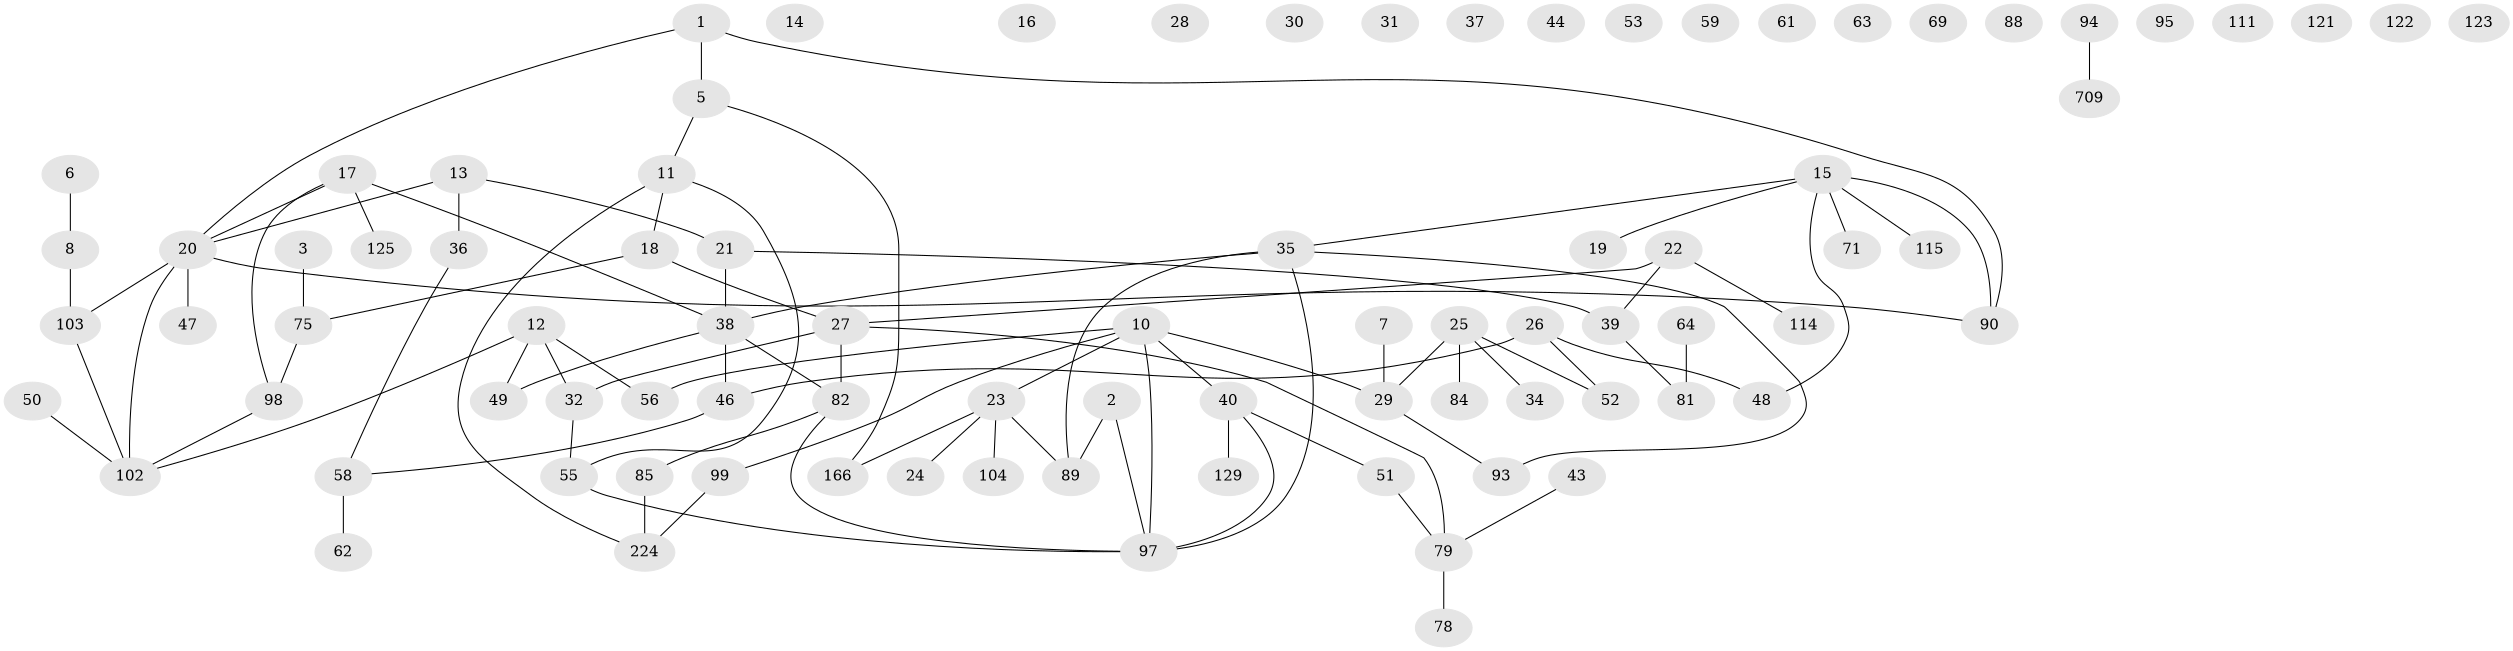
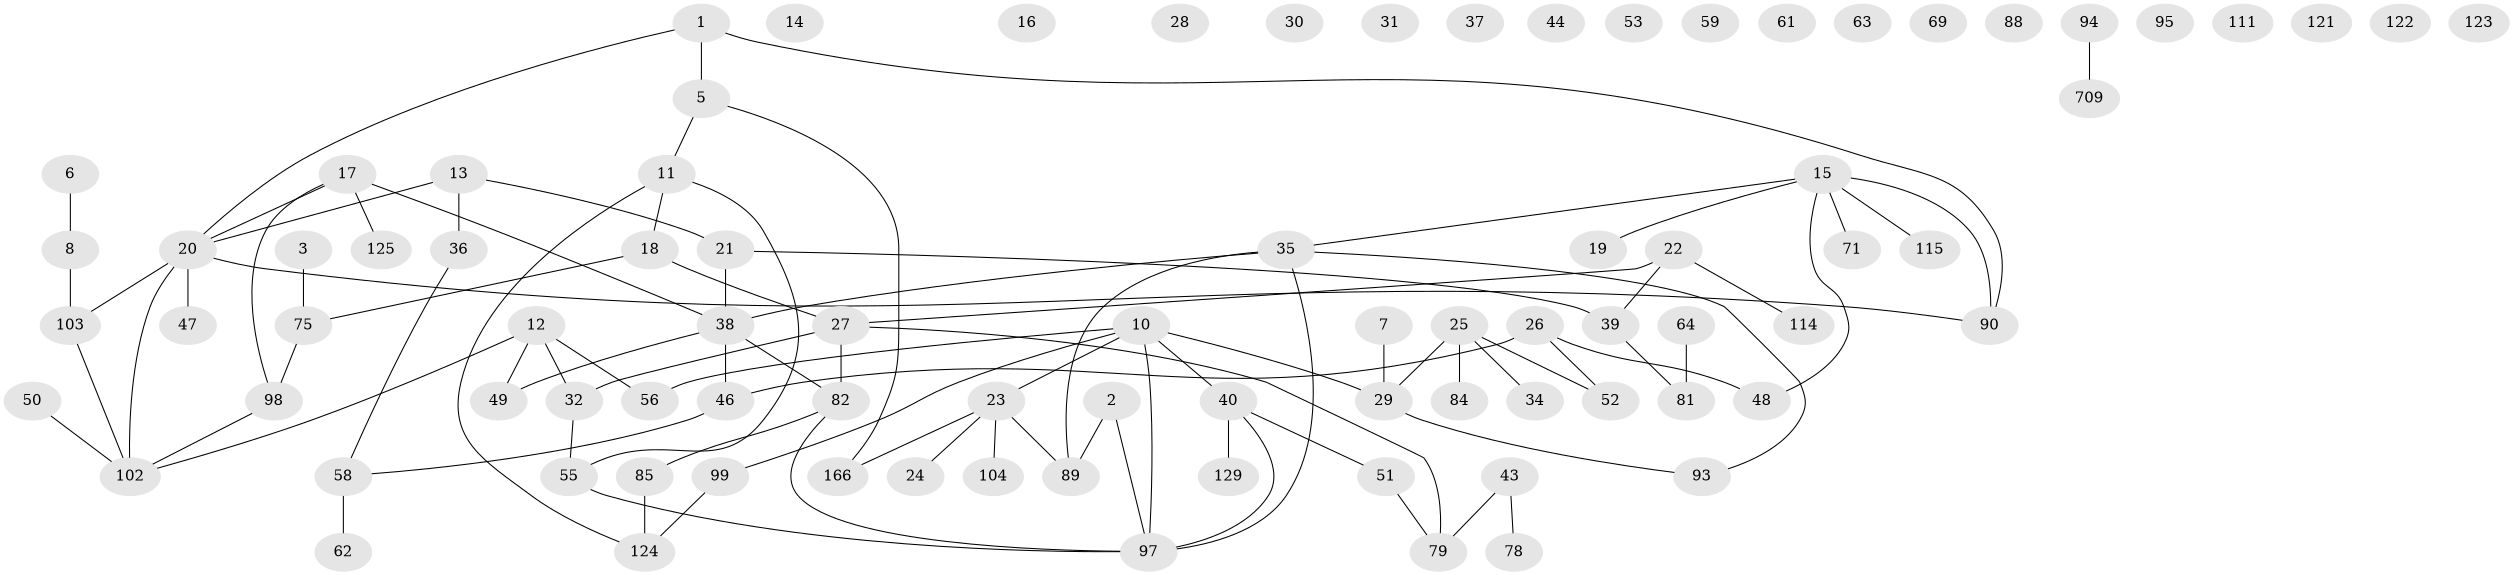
node "224": label "224" -> "124"
edge "79" -- "78": now "43" -- "78"
